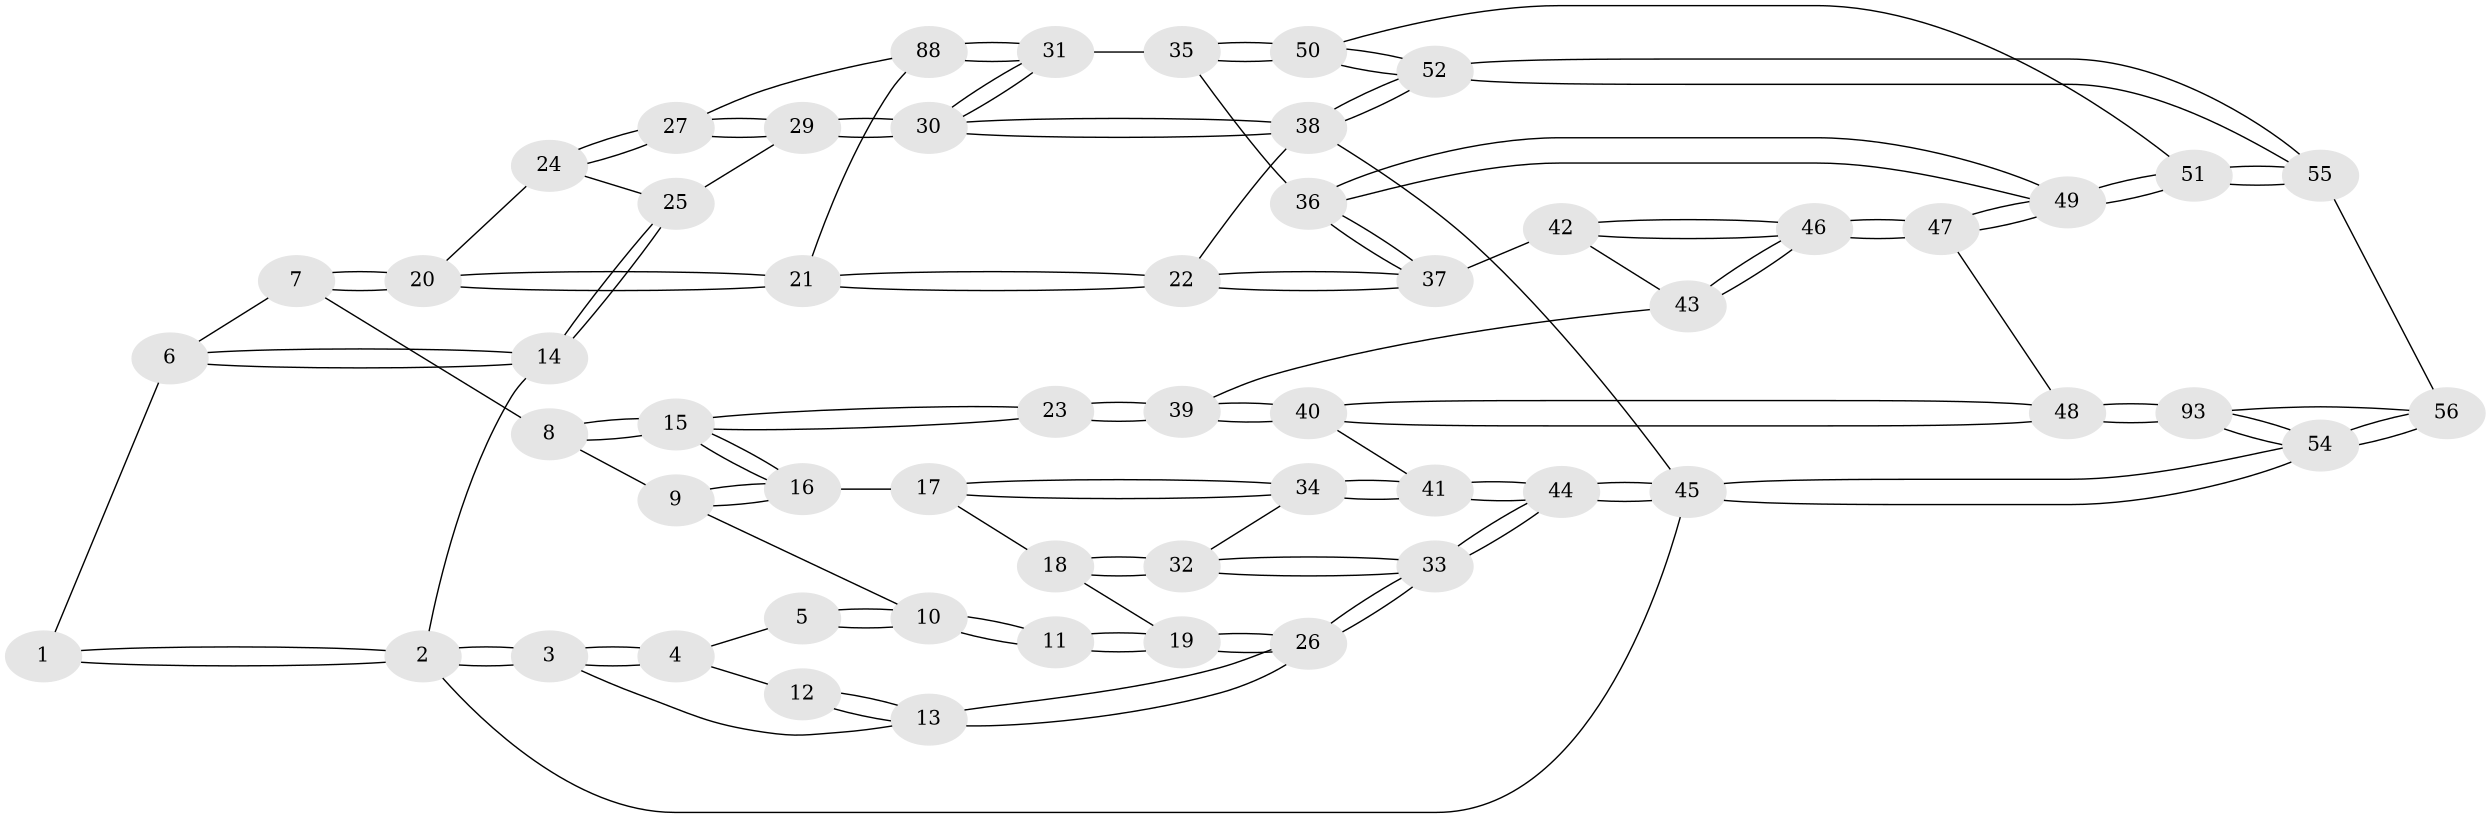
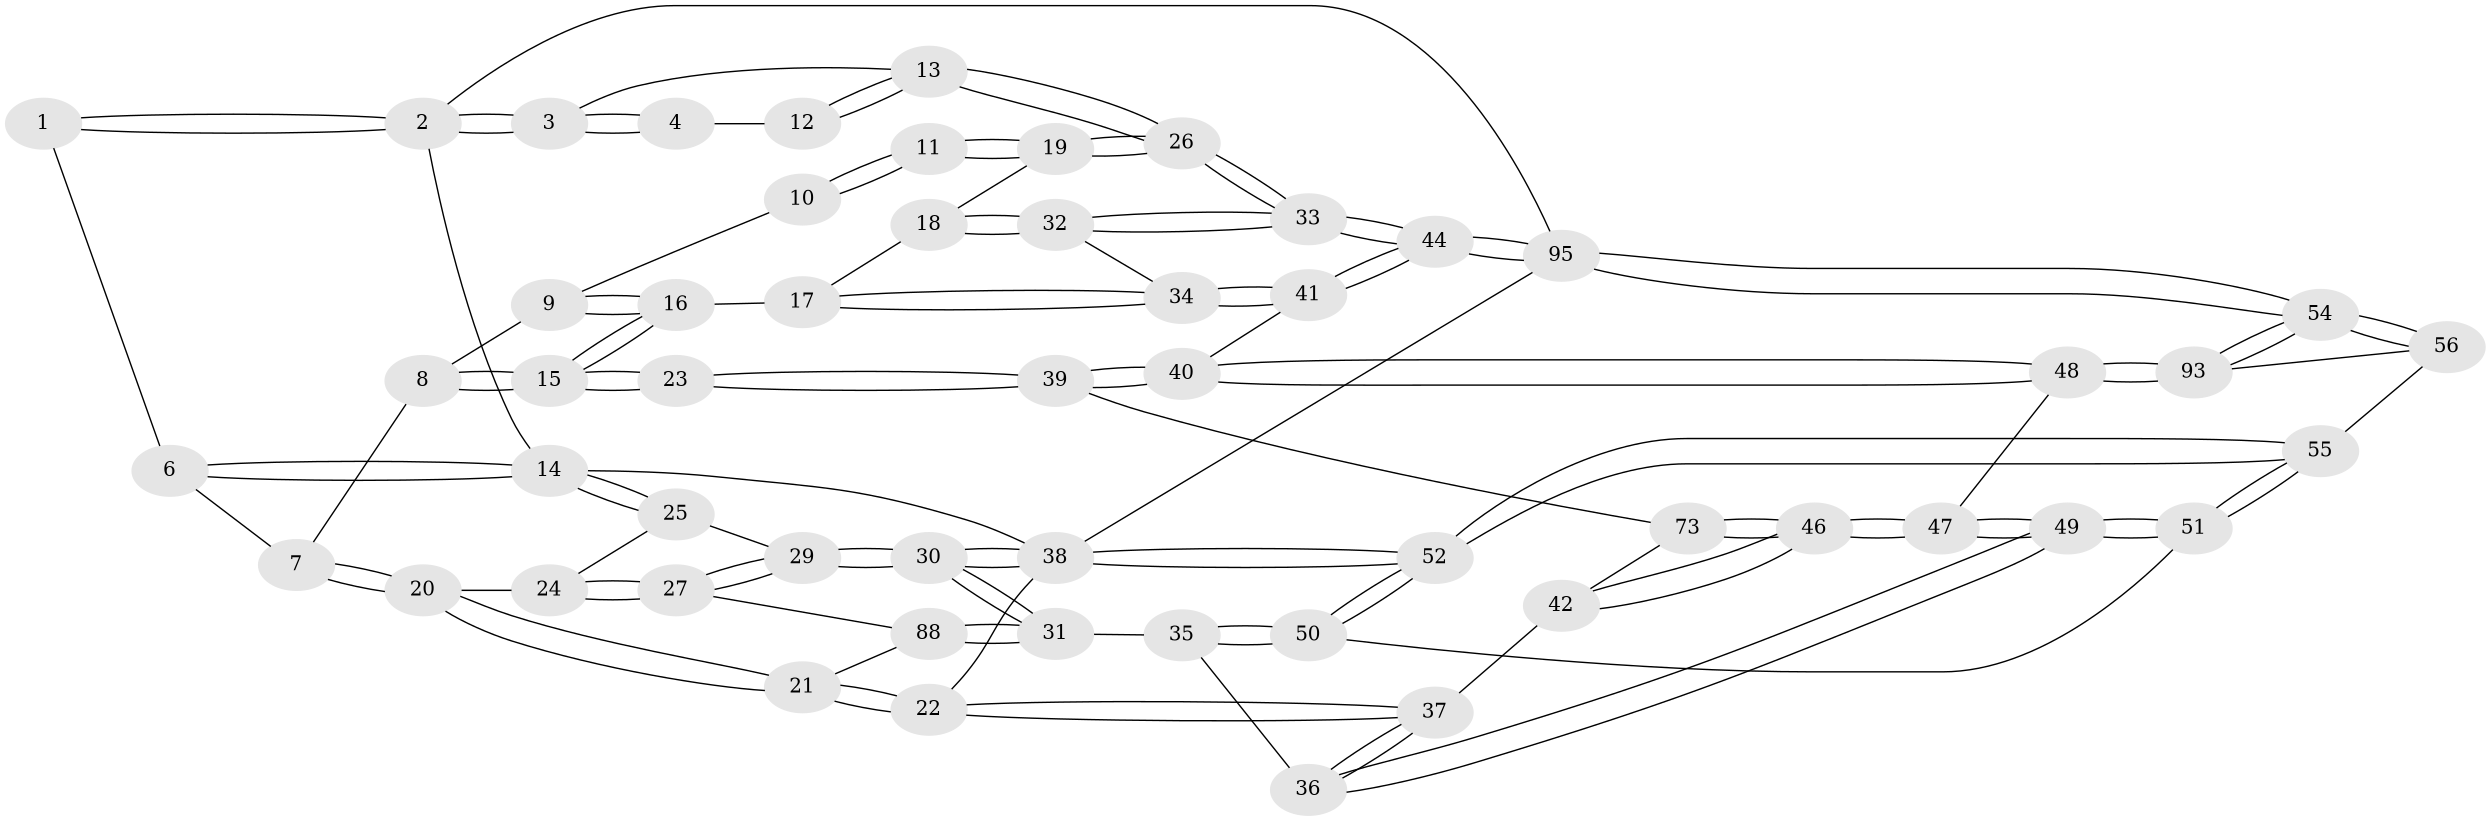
node "43": label "43" -> "73"
edge "14" -- "38": added
node "45": label "45" -> "95"
node "5": removed
